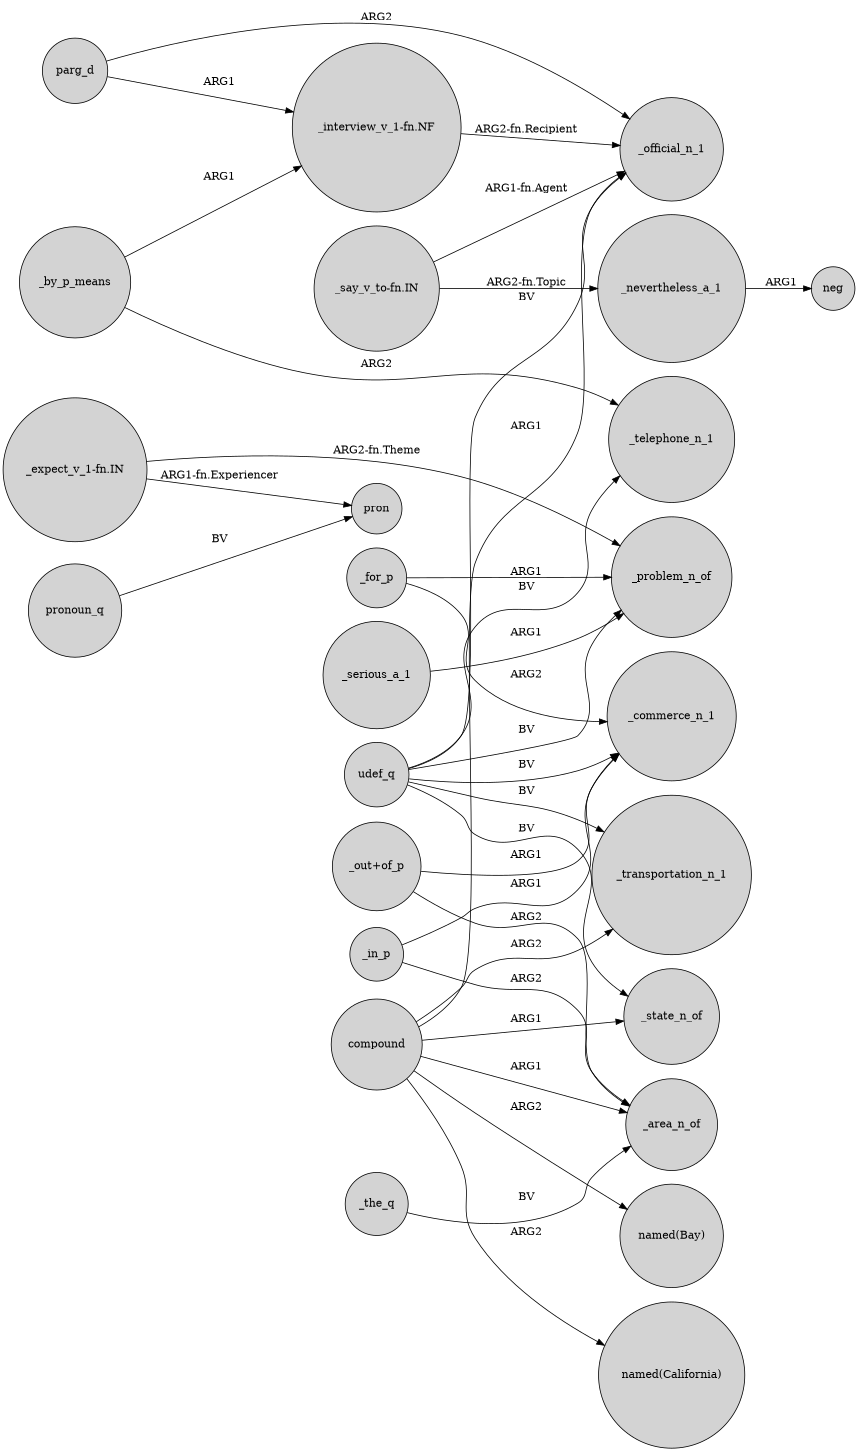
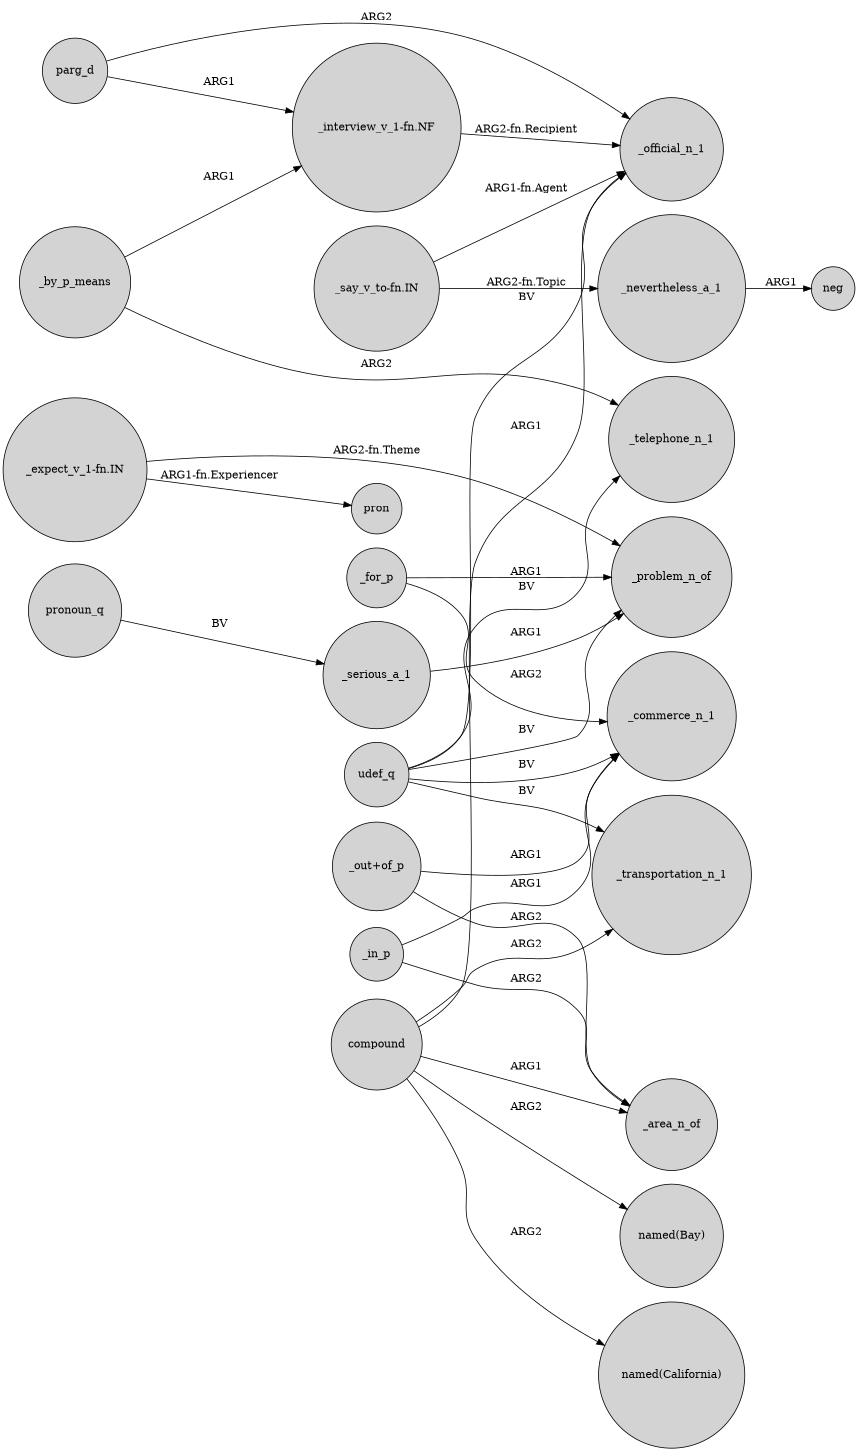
edge "pronoun_q" -> "pron": now "pronoun_q" -> "_serious_a_1"
node "_state_n_of": removed
node "_the_q": removed
